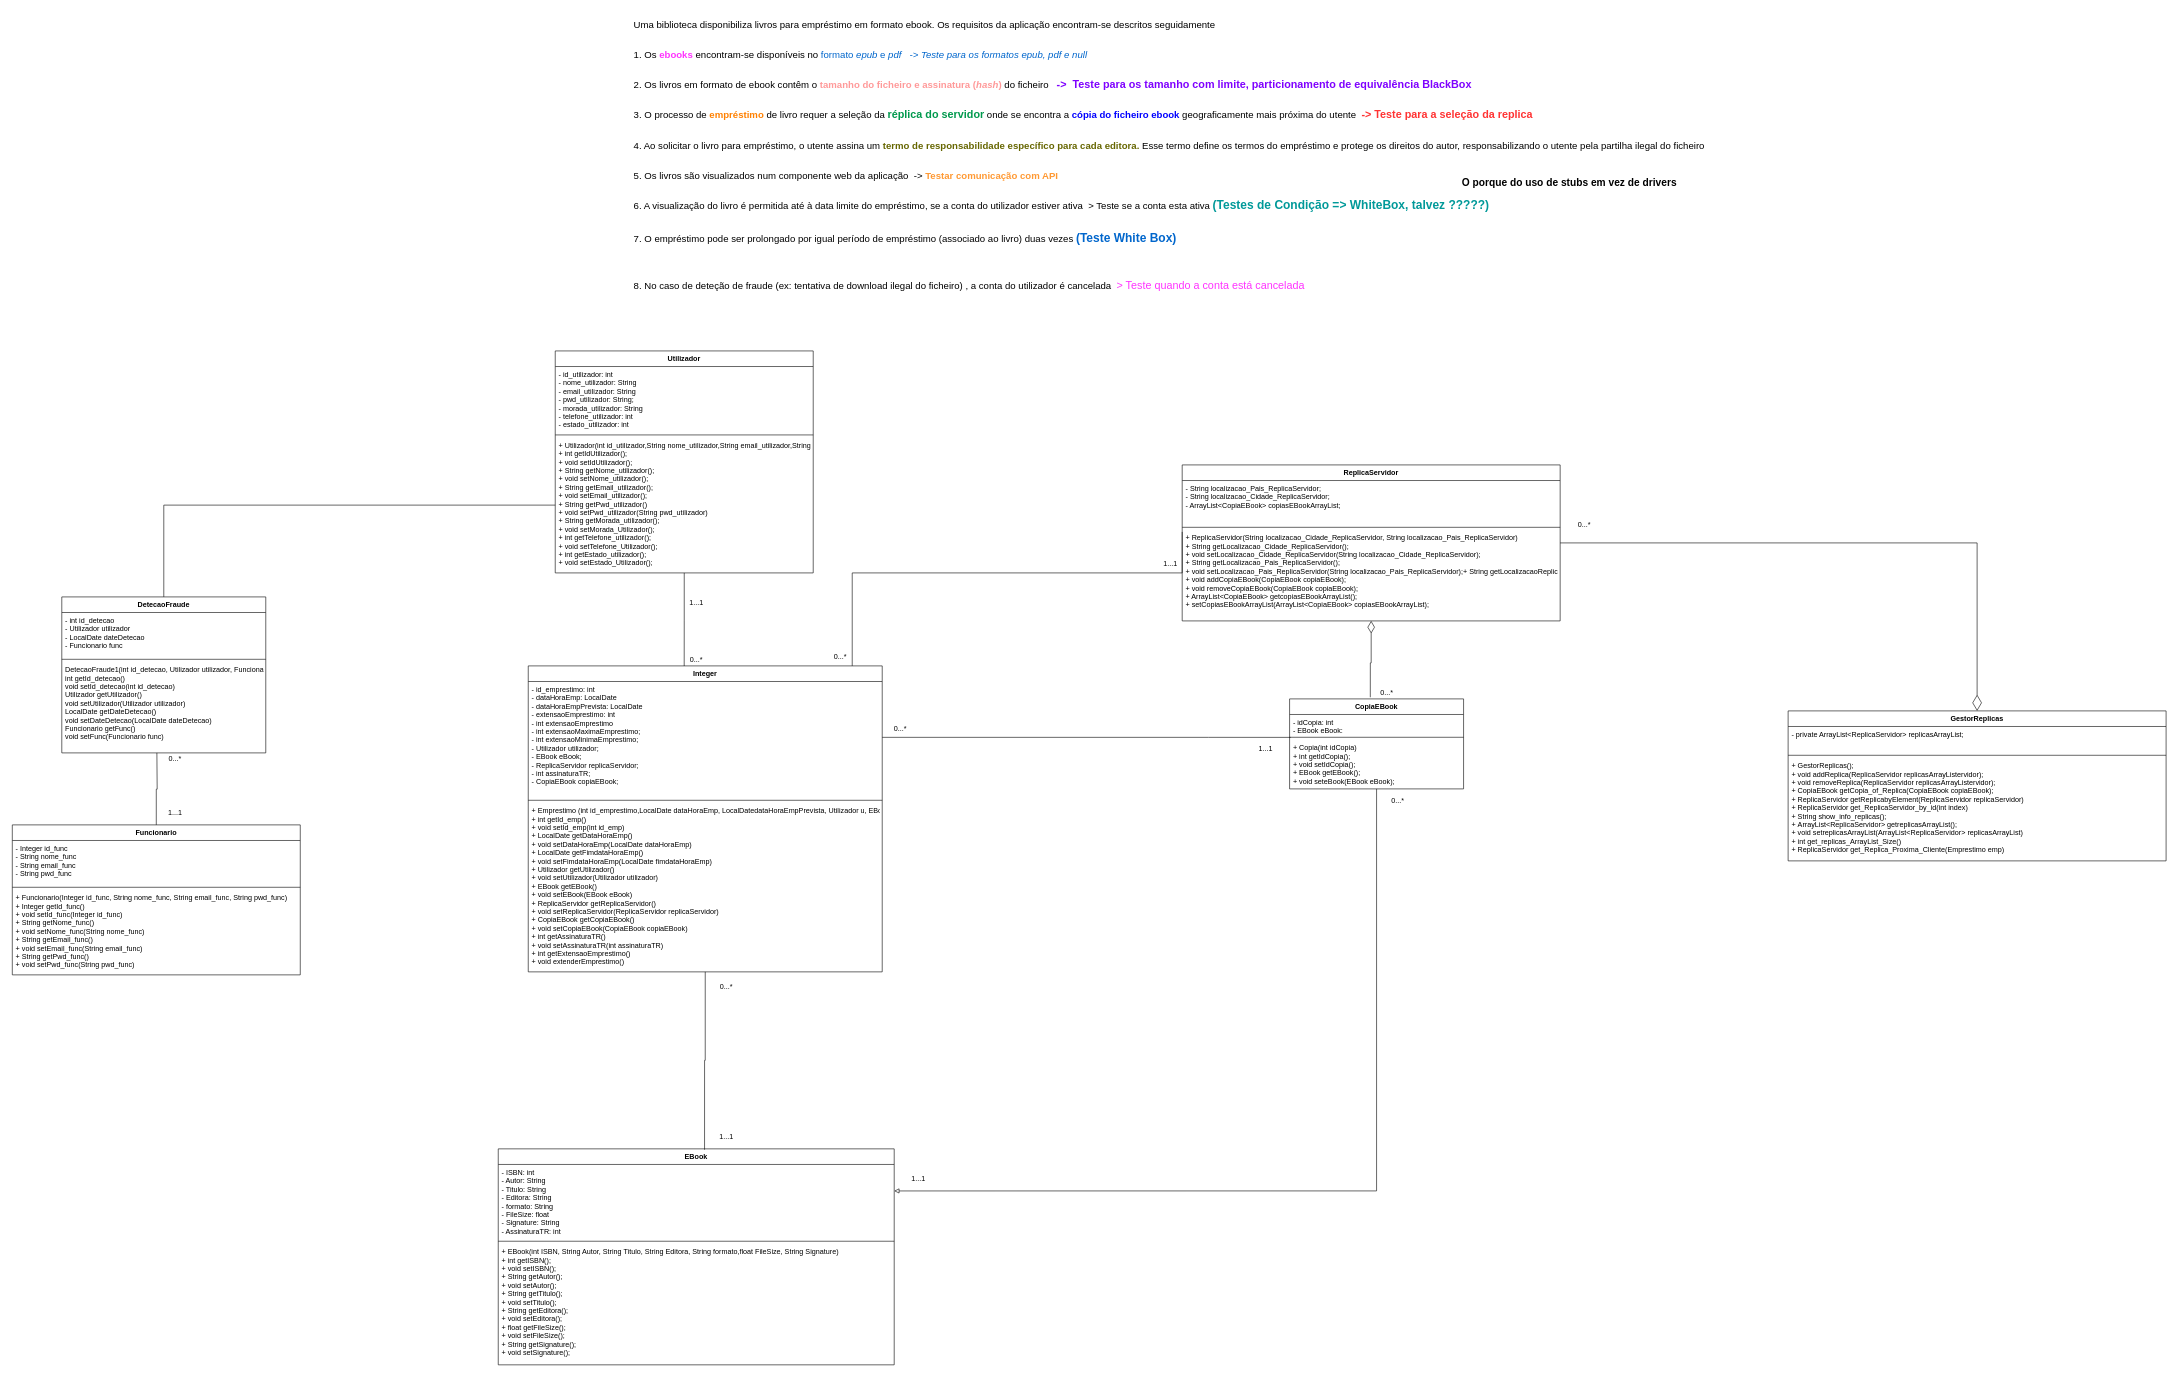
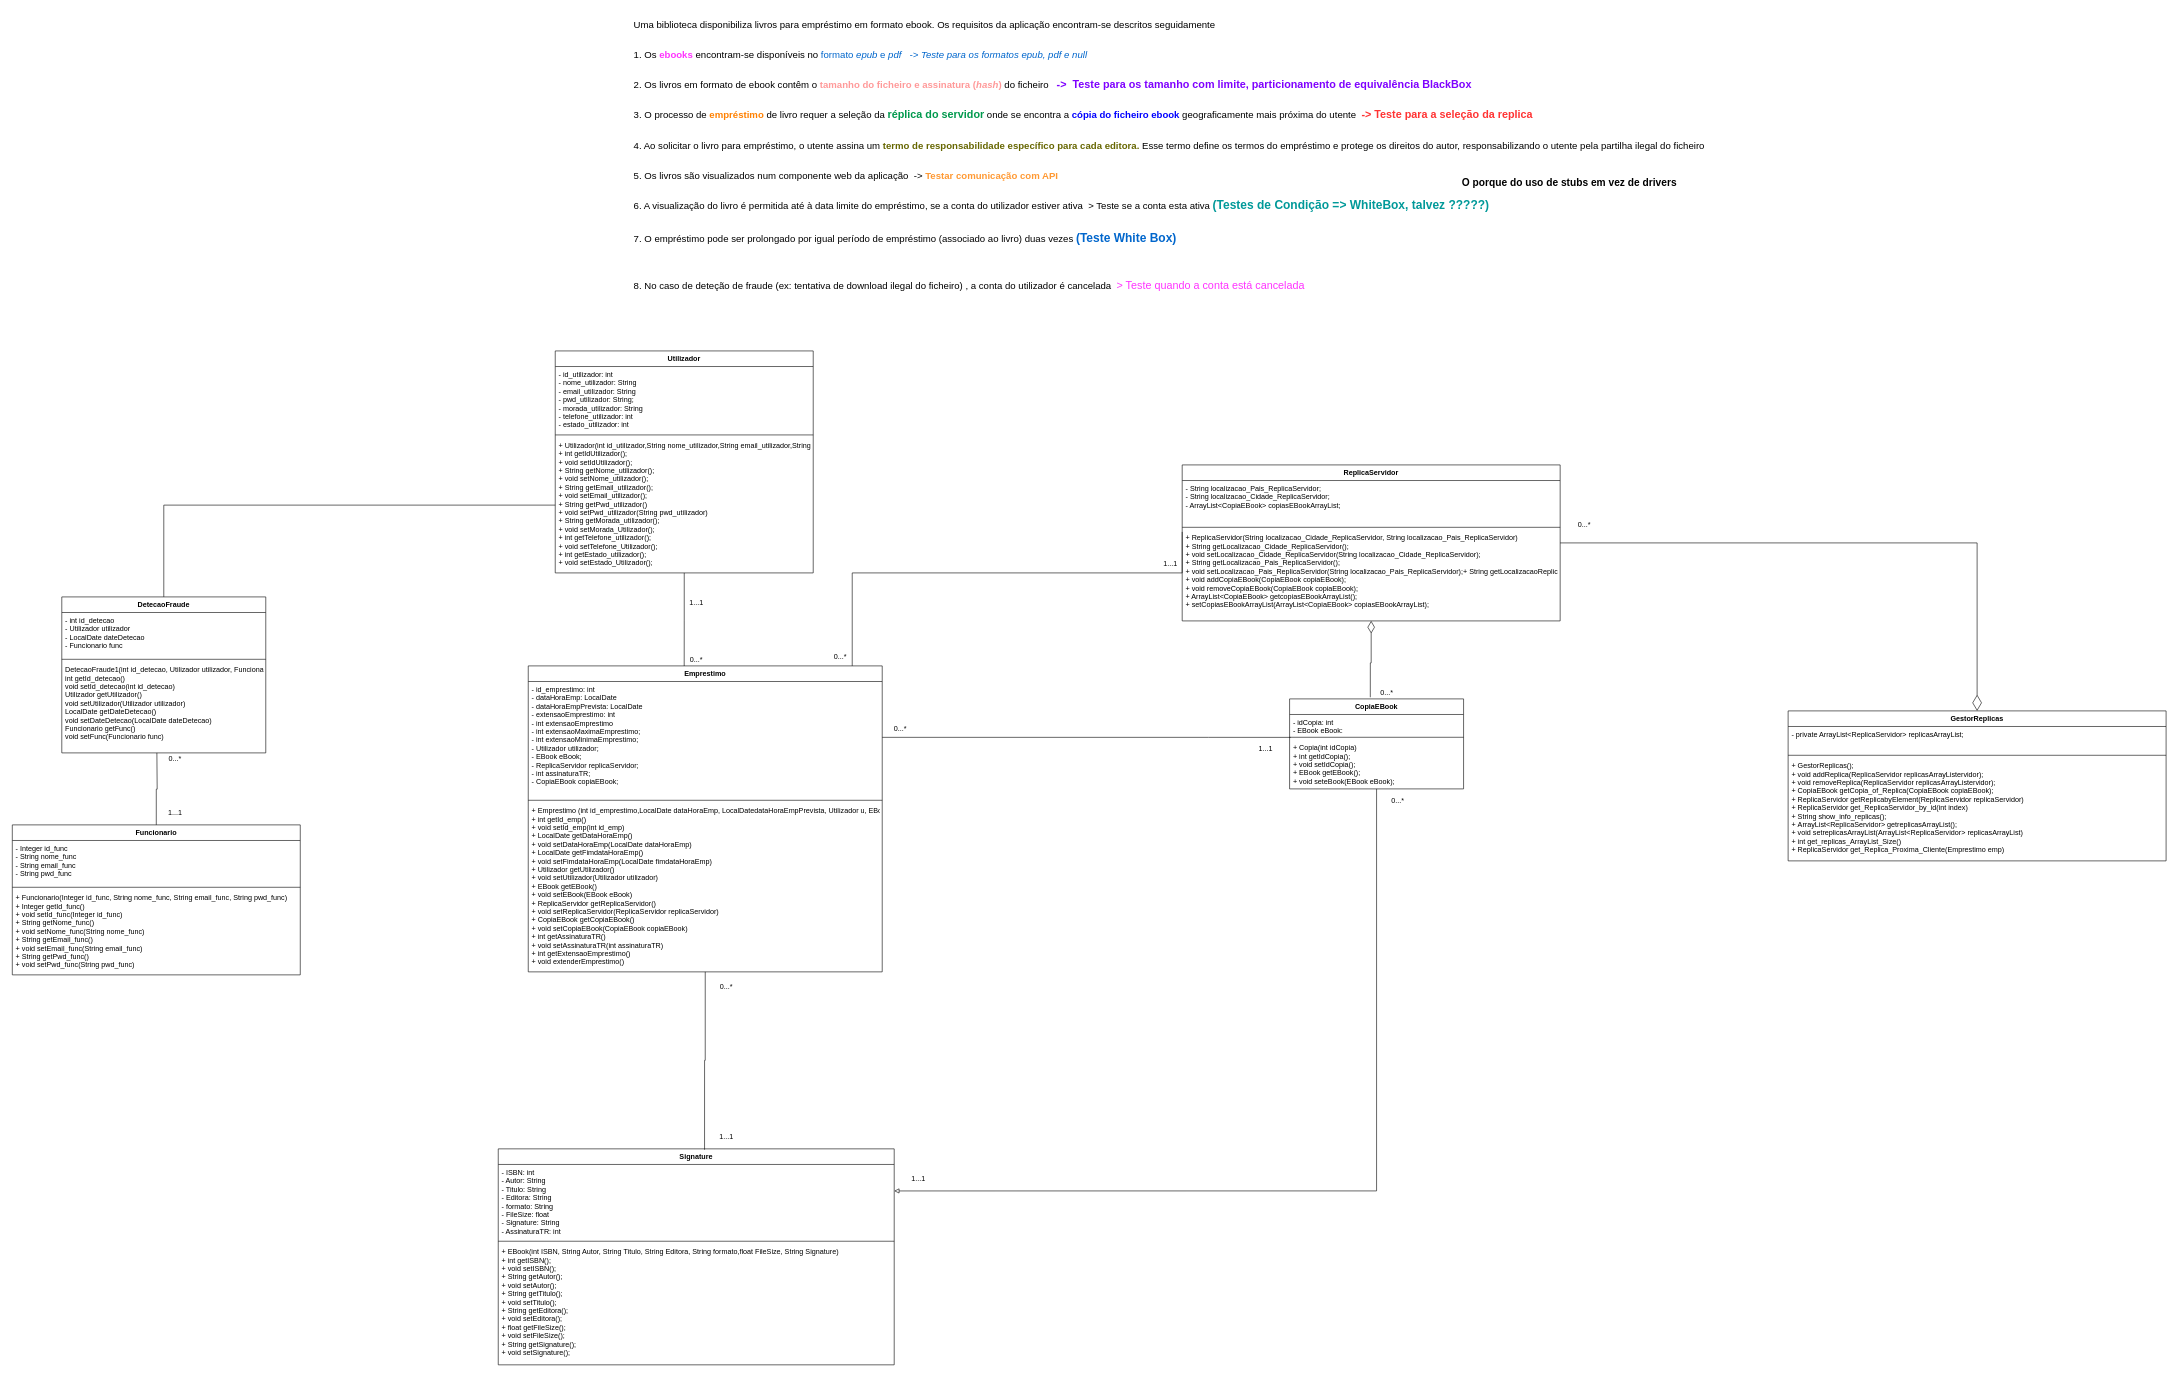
node "Integer": label "Integer" -> "Emprestimo"
node "EBook": label "EBook" -> "Signature"
